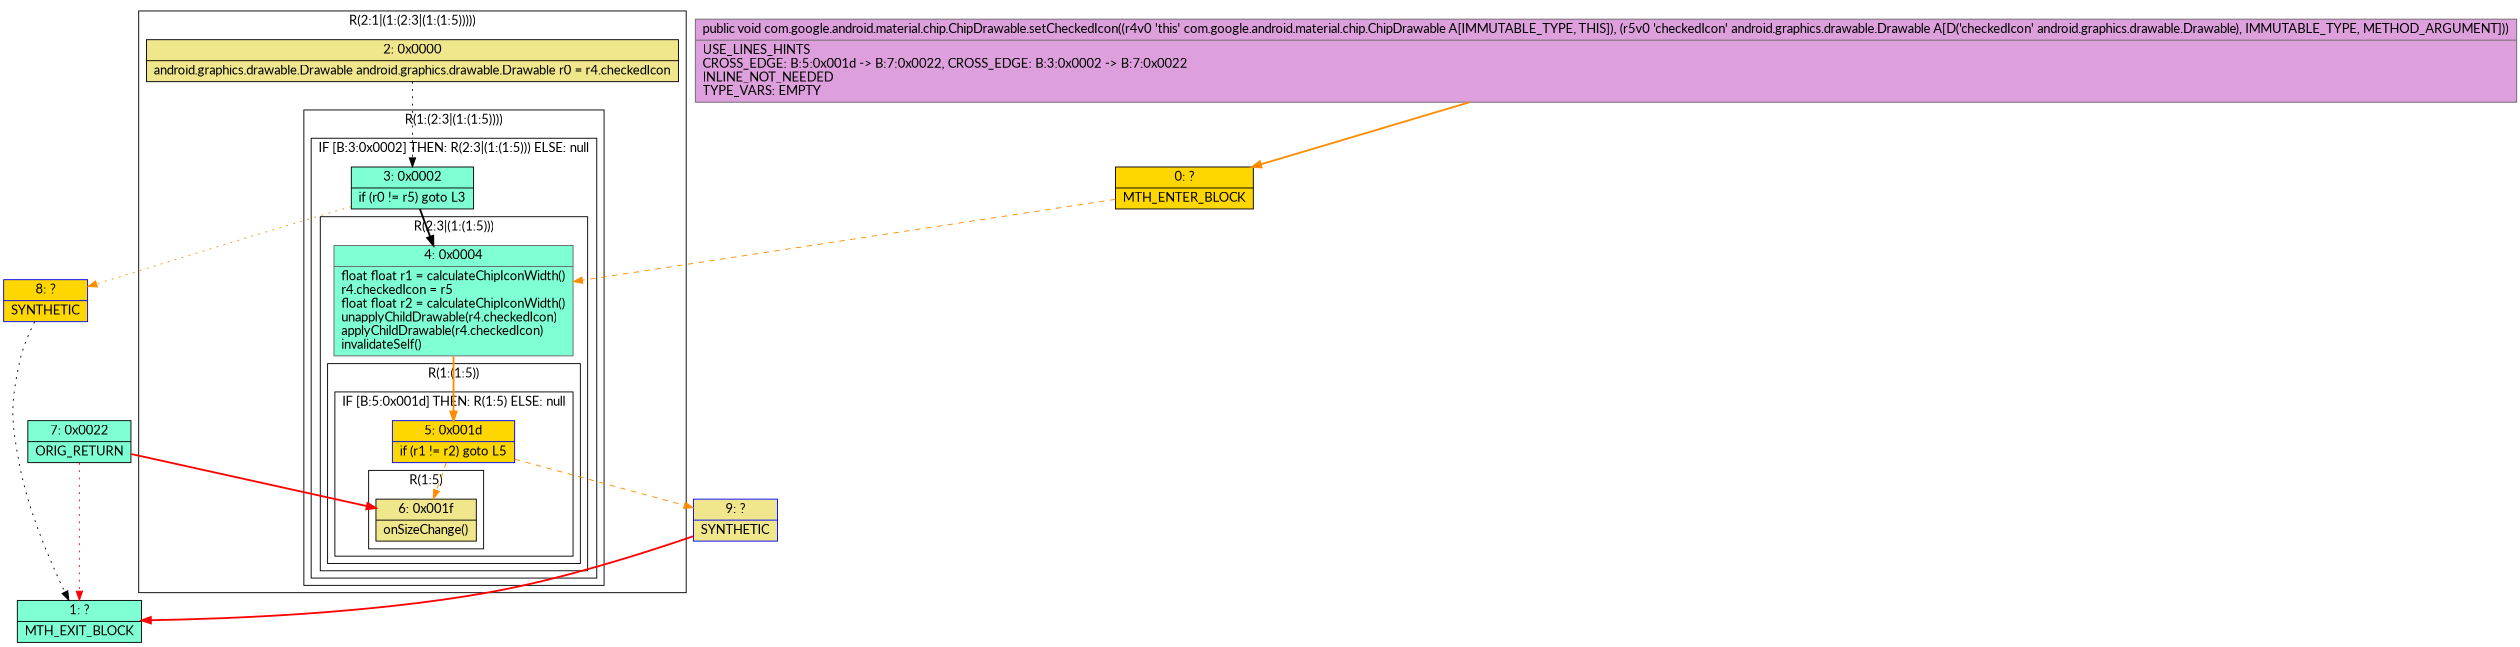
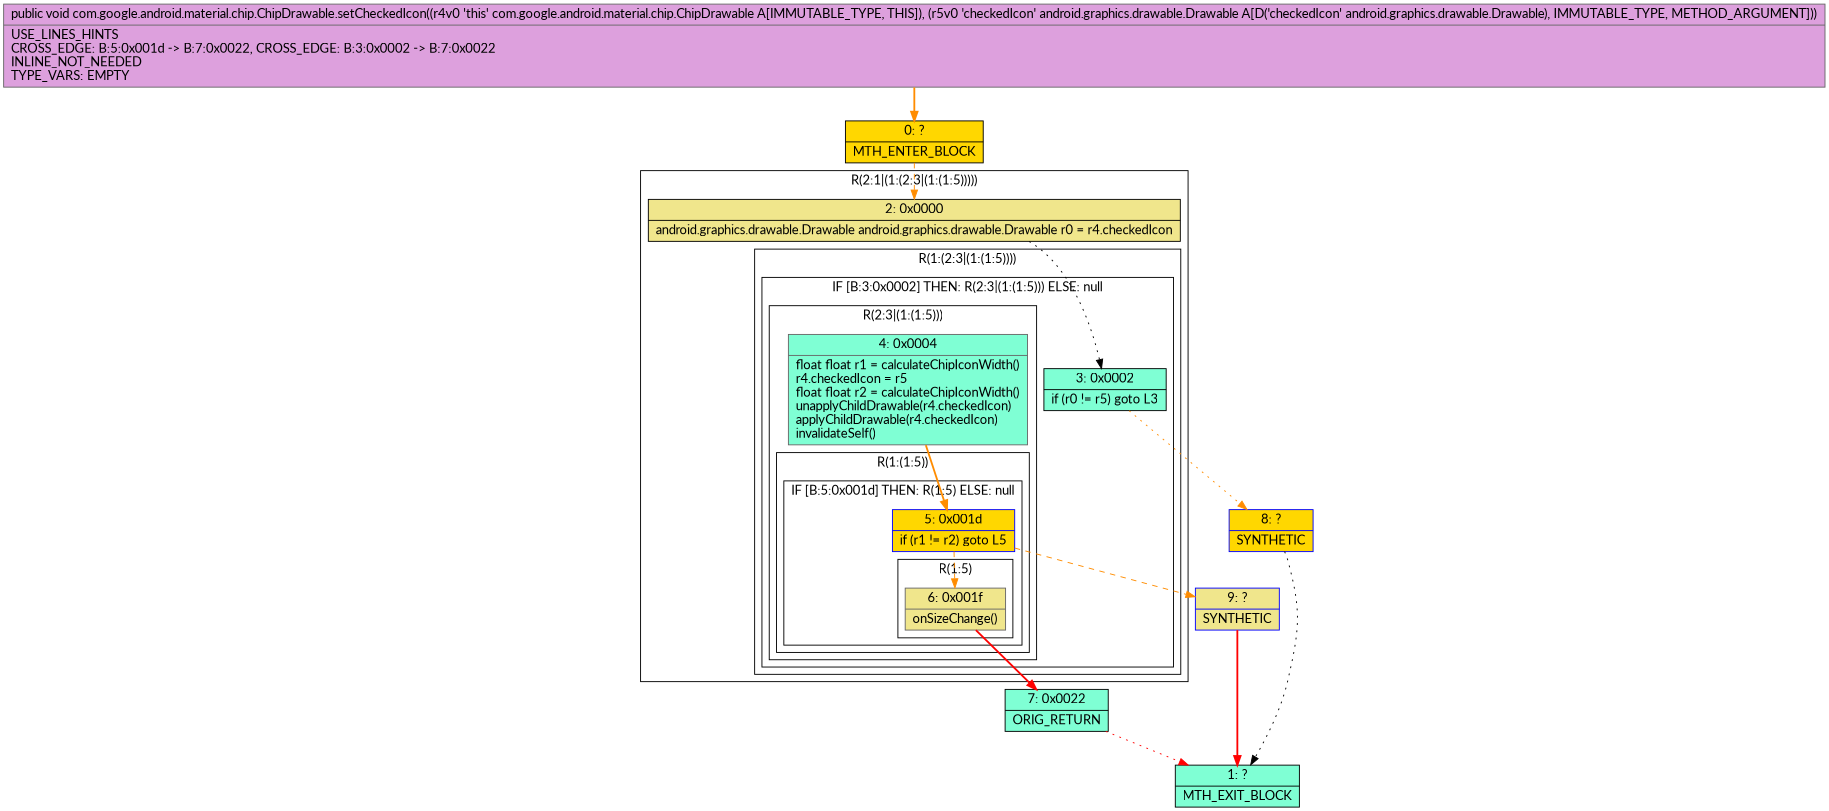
edge "3: 0x0002" -> "4: 0x0004": removed
edge "0: ?" -> "4: 0x0004": now "0: ?" -> "2: 0x0000"
edge "7: 0x0022" -> "6: 0x001f": reversed
node "6: 0x001f": color black -> gray40
